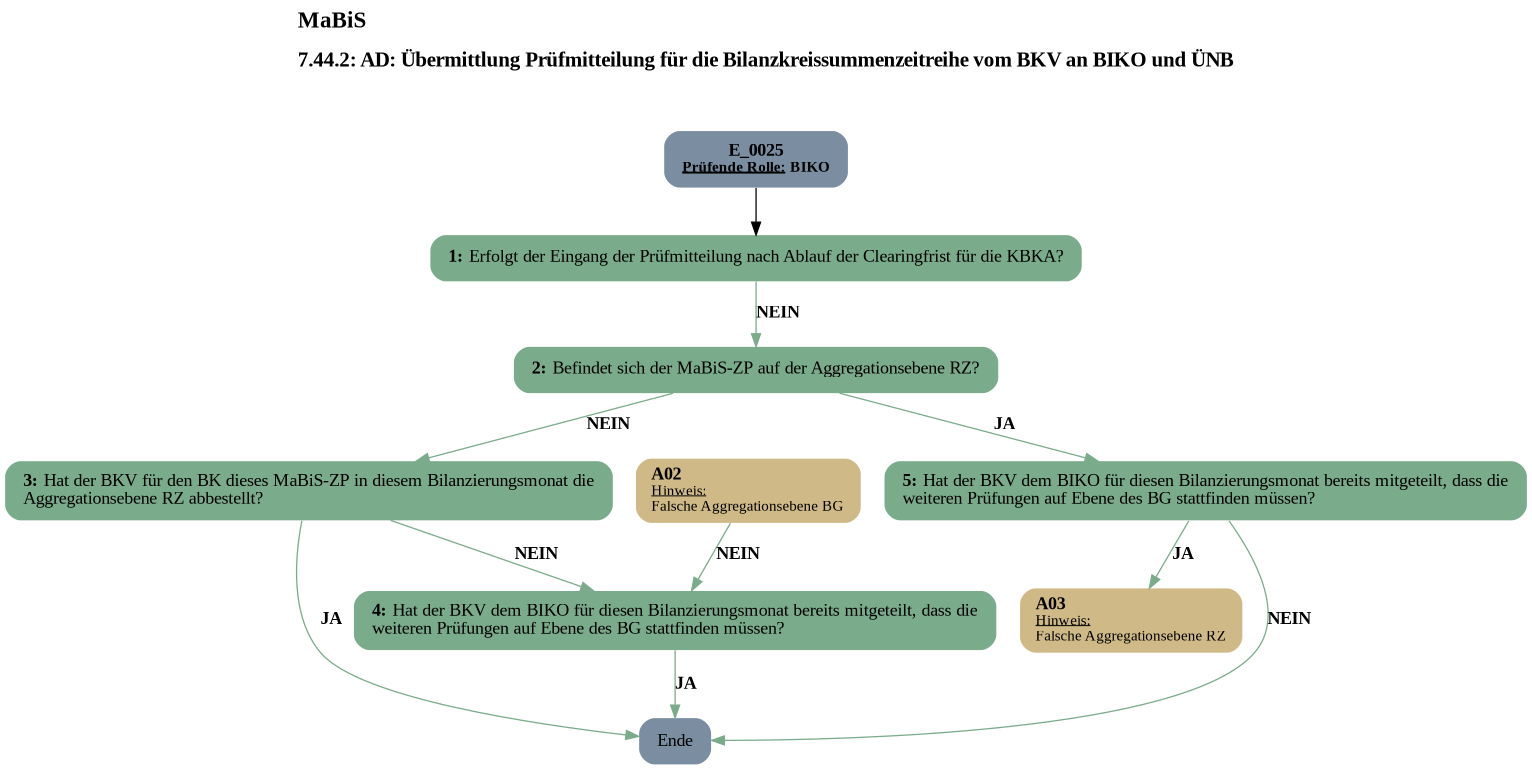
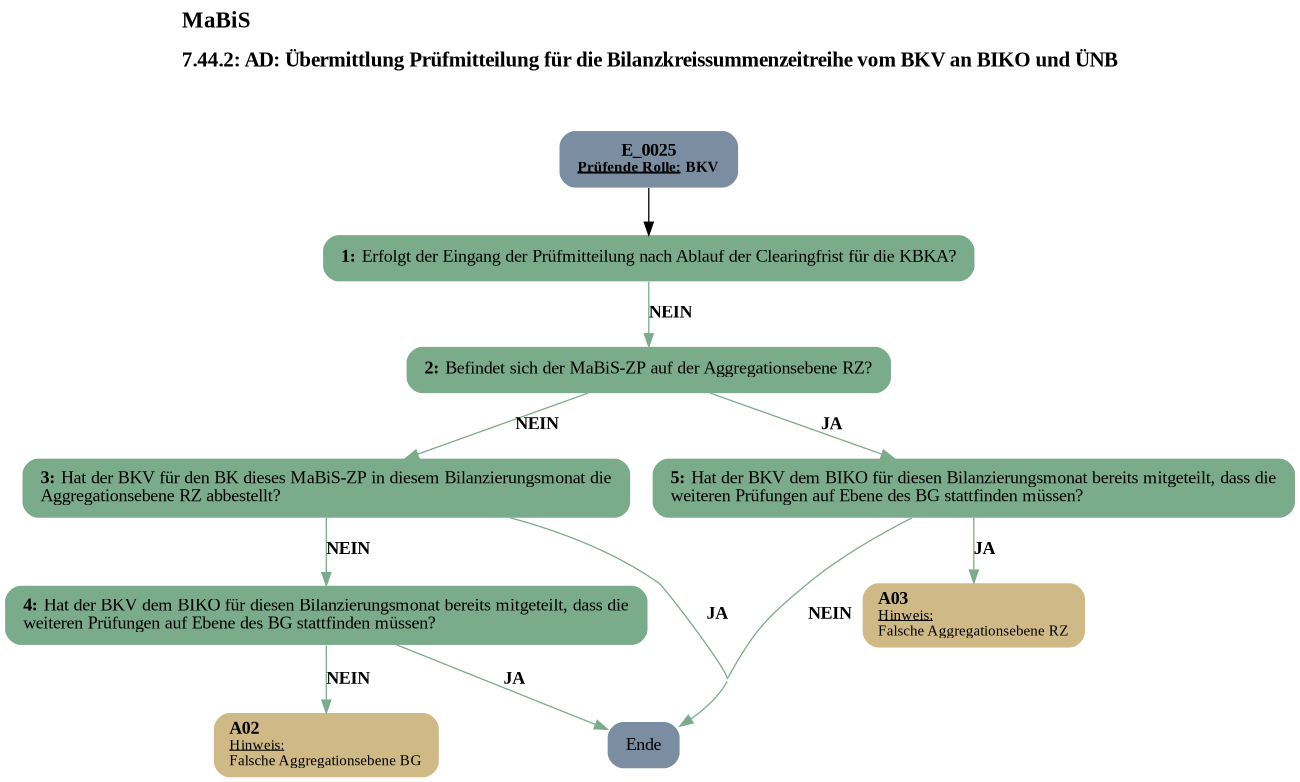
node "E_0025": text "BIKO" -> "BKV"
edge "A02" -> "4:": reversed
